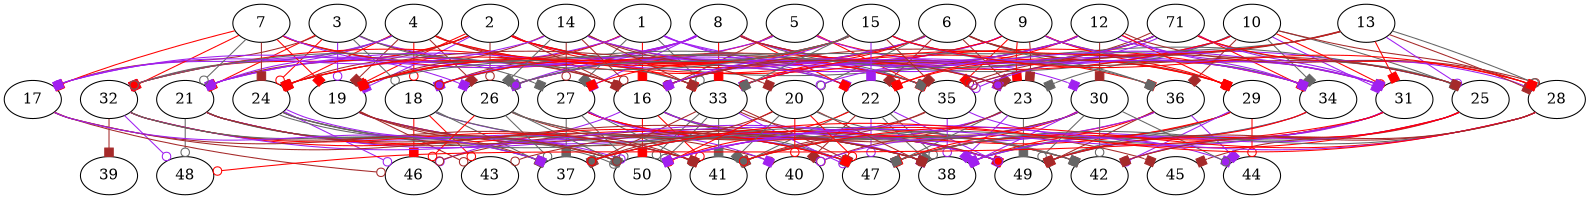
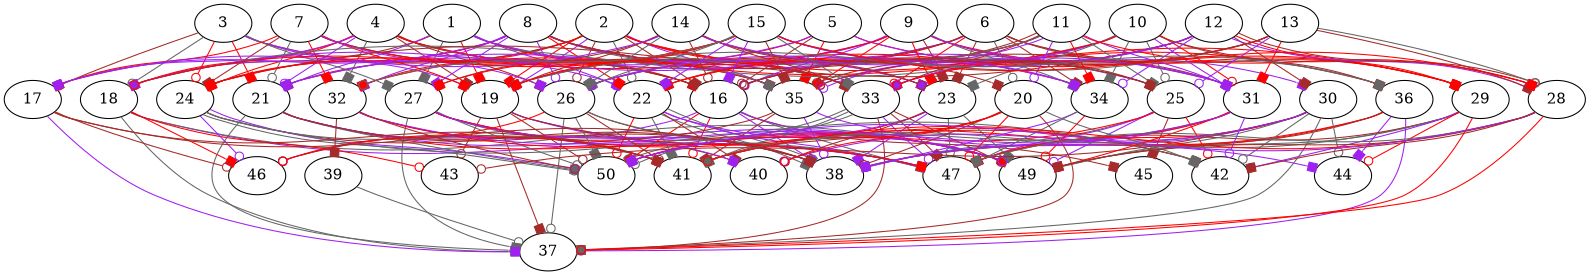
node "71": label "71" -> "11"
edge "32" -> "37": now "39" -> "37"
node "48": removed
